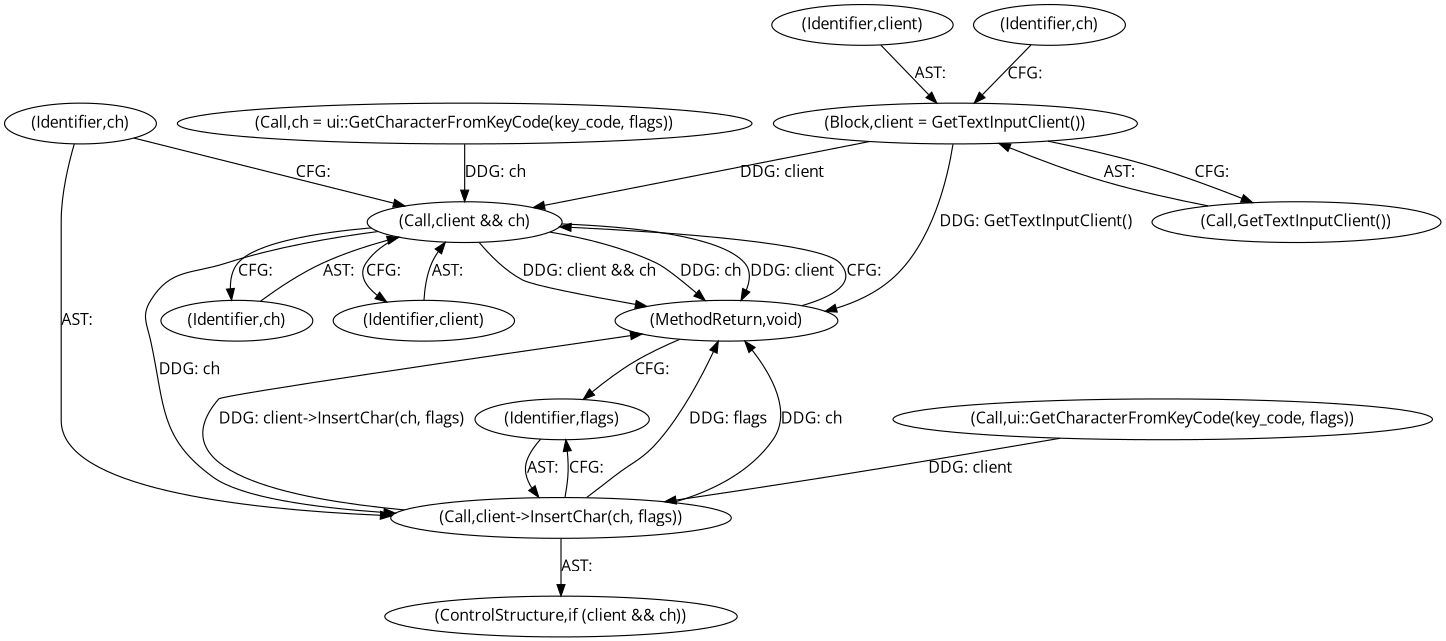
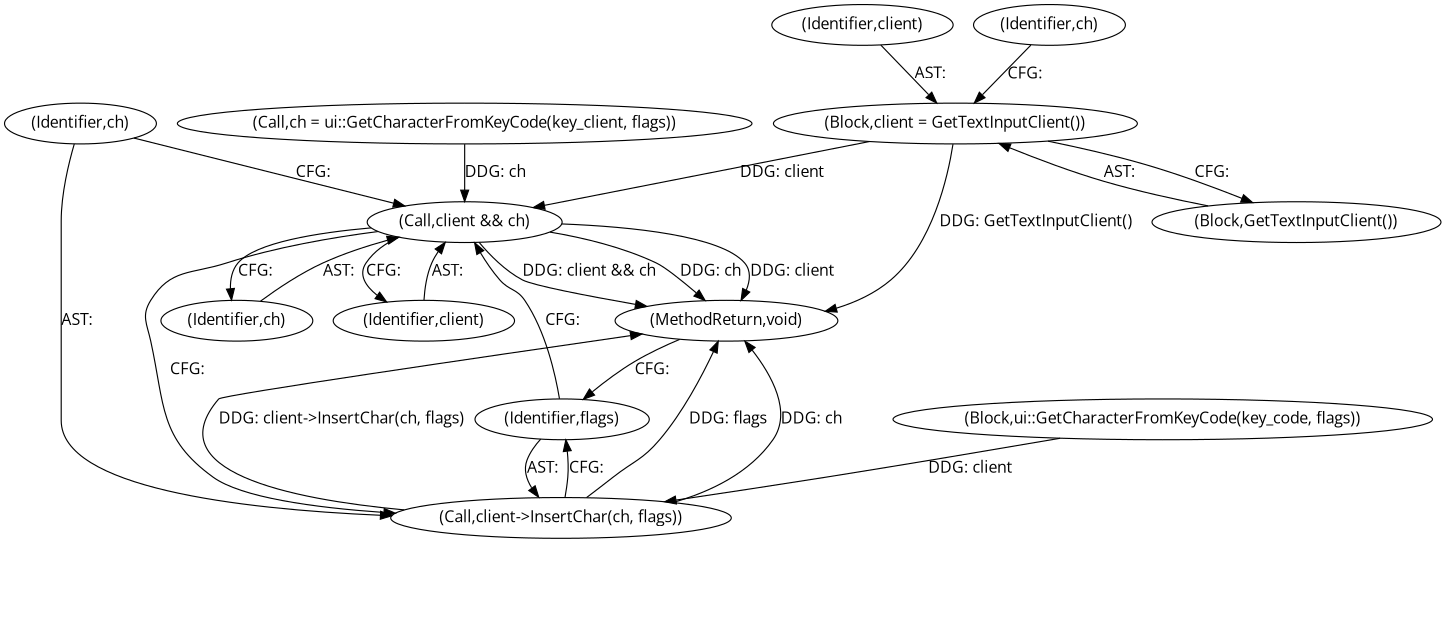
node "(Call,ch = ui::GetCharacterFromKeyCode(key_code, flags))": label "(Call,ch = ui::GetCharacterFromKeyCode(key_code, flags))" -> "(Call,ch = ui::GetCharacterFromKeyCode(key_client, flags))"
node "(Call,GetTextInputClient())": label "(Call,GetTextInputClient())" -> "(Block,GetTextInputClient())"
edge "(MethodReturn,void)" -> "(Call,client && ch)": now "(Identifier,flags)" -> "(Call,client && ch)"
edge "(Call,client && ch)" -> "(Call,client->InsertChar(ch, flags))": label "DDG: ch" -> "CFG: "
node "(Call,ui::GetCharacterFromKeyCode(key_code, flags))": label "(Call,ui::GetCharacterFromKeyCode(key_code, flags))" -> "(Block,ui::GetCharacterFromKeyCode(key_code, flags))"
node "(ControlStructure,if (client && ch))": removed
